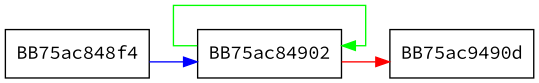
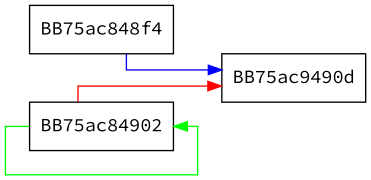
edge "BB75ac848f4" -> "BB75ac84902": now "BB75ac848f4" -> "BB75ac9490d"
